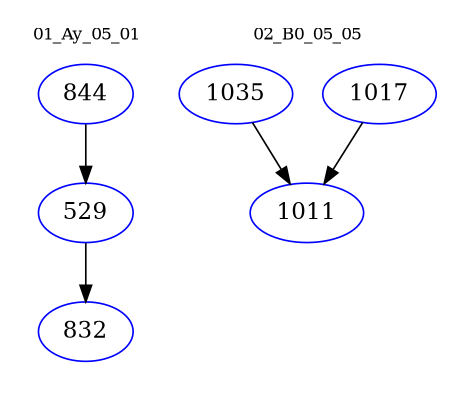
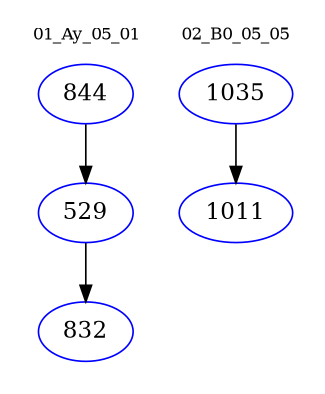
node "1017": removed
